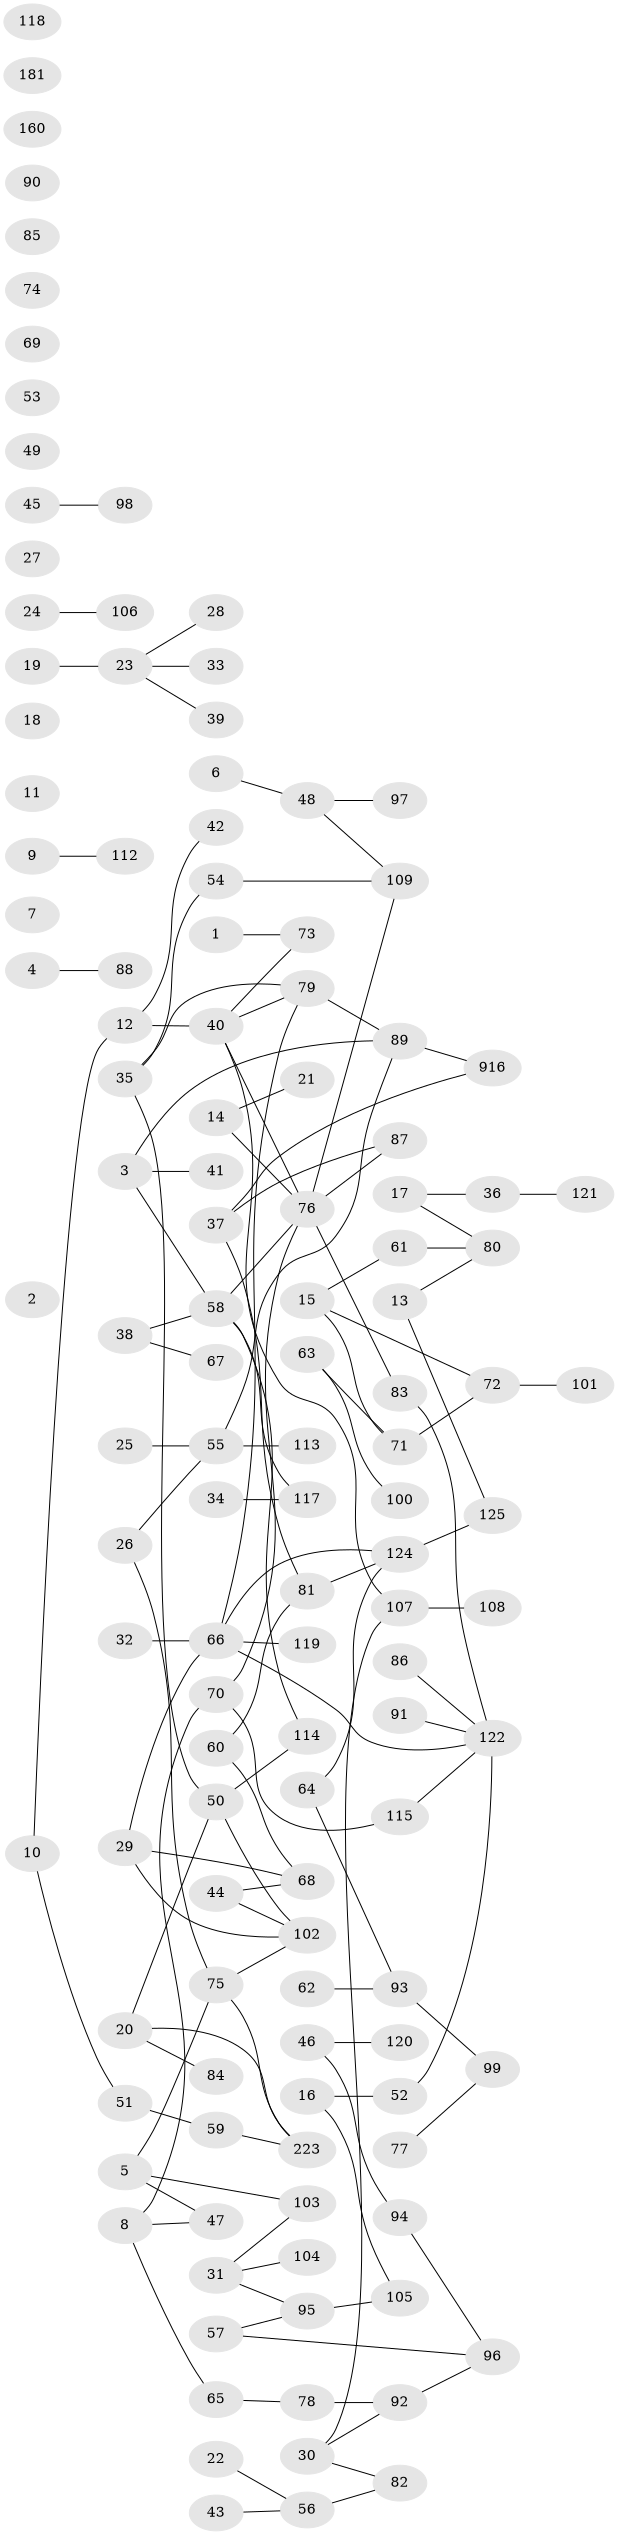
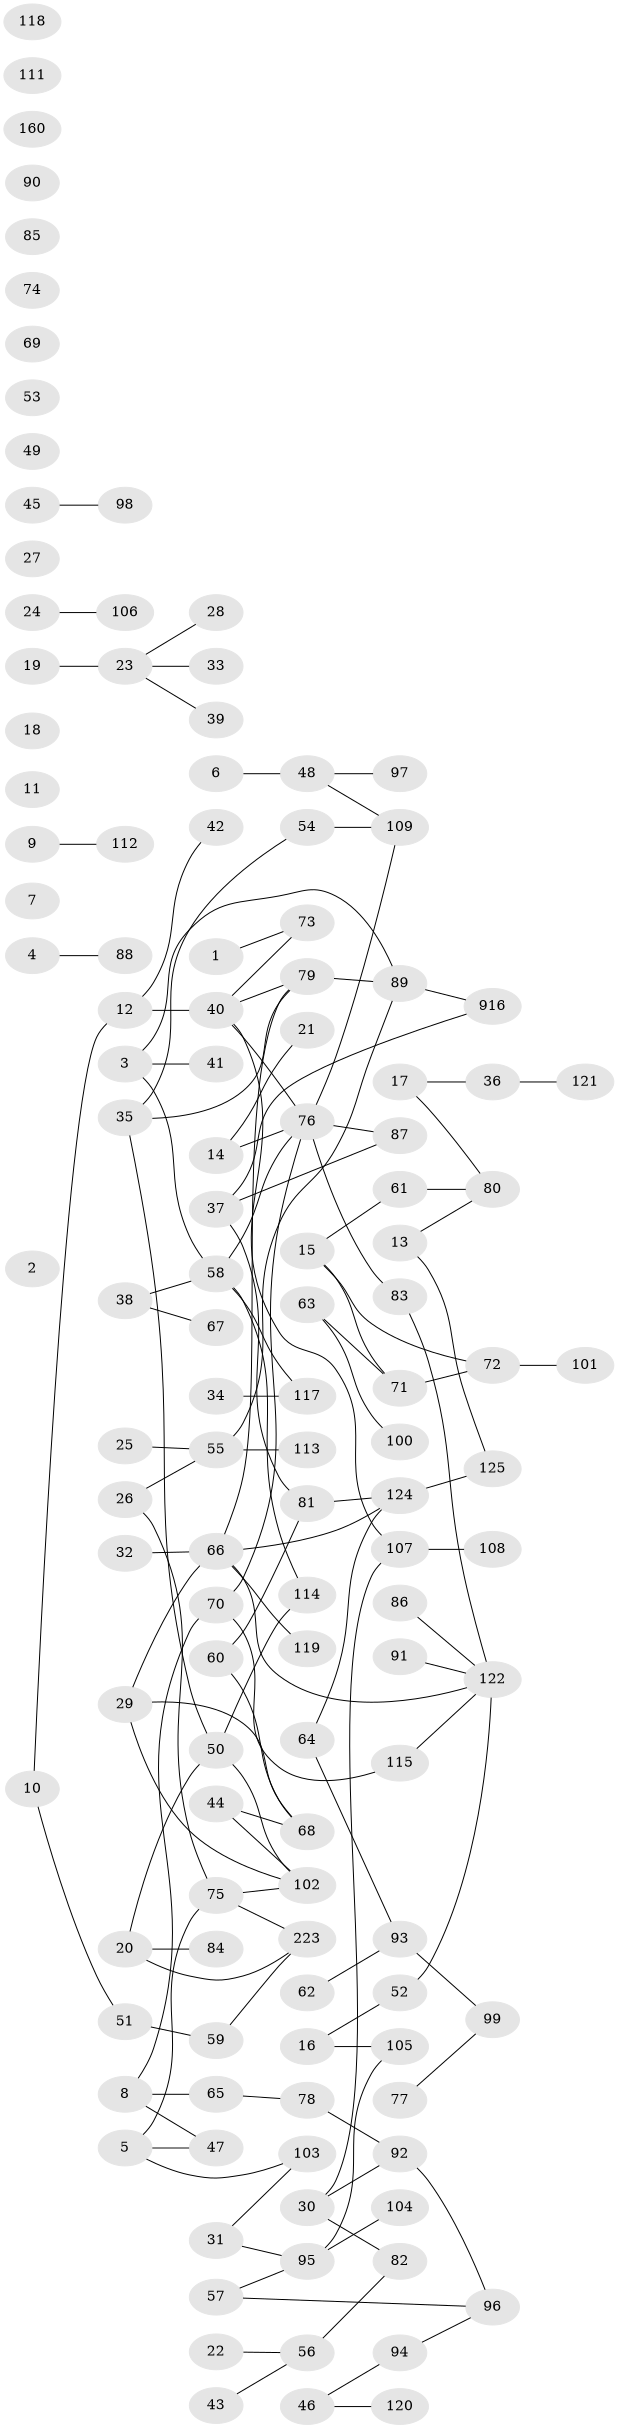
node "181": label "181" -> "111"
edge "104" -- "31": now "104" -- "95"
